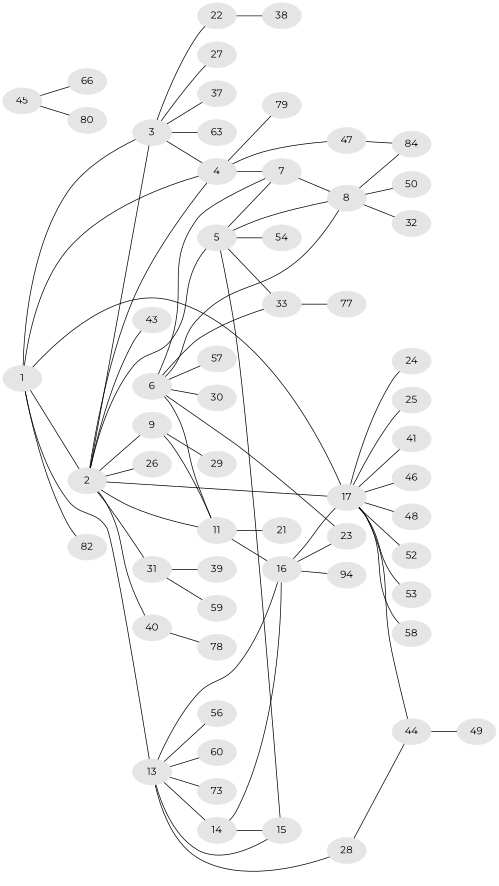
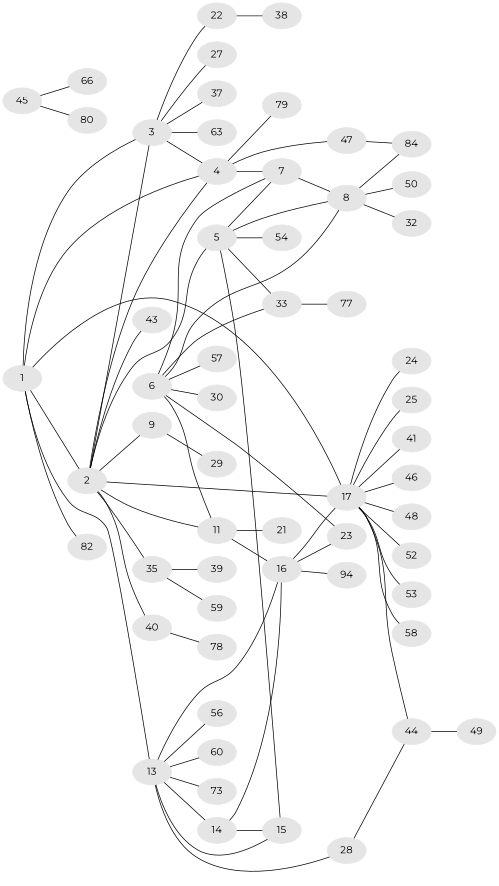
node "26": removed
edge "9" -- "11": removed
node "31": label "31" -> "35"
